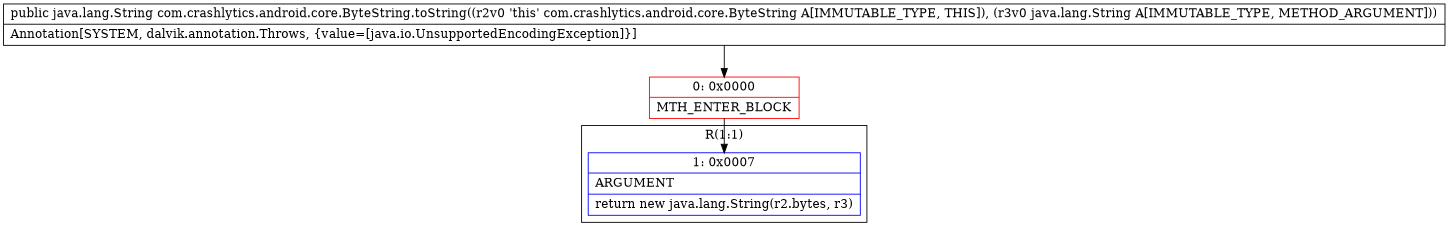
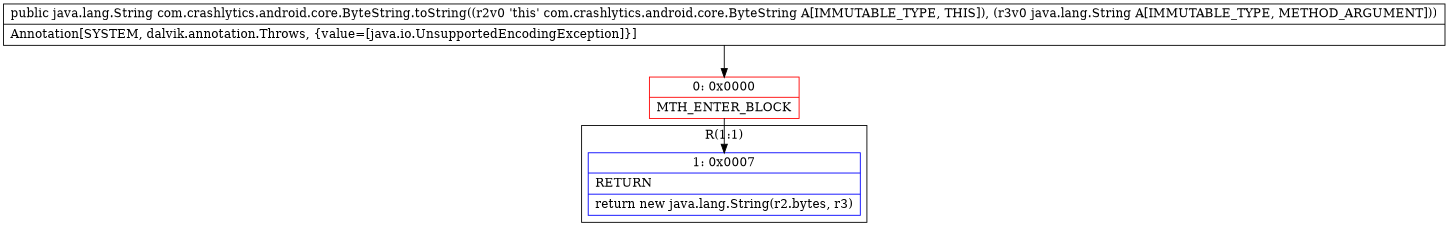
node "1: 0x0007": text "ARGUMENT" -> "RETURN"
